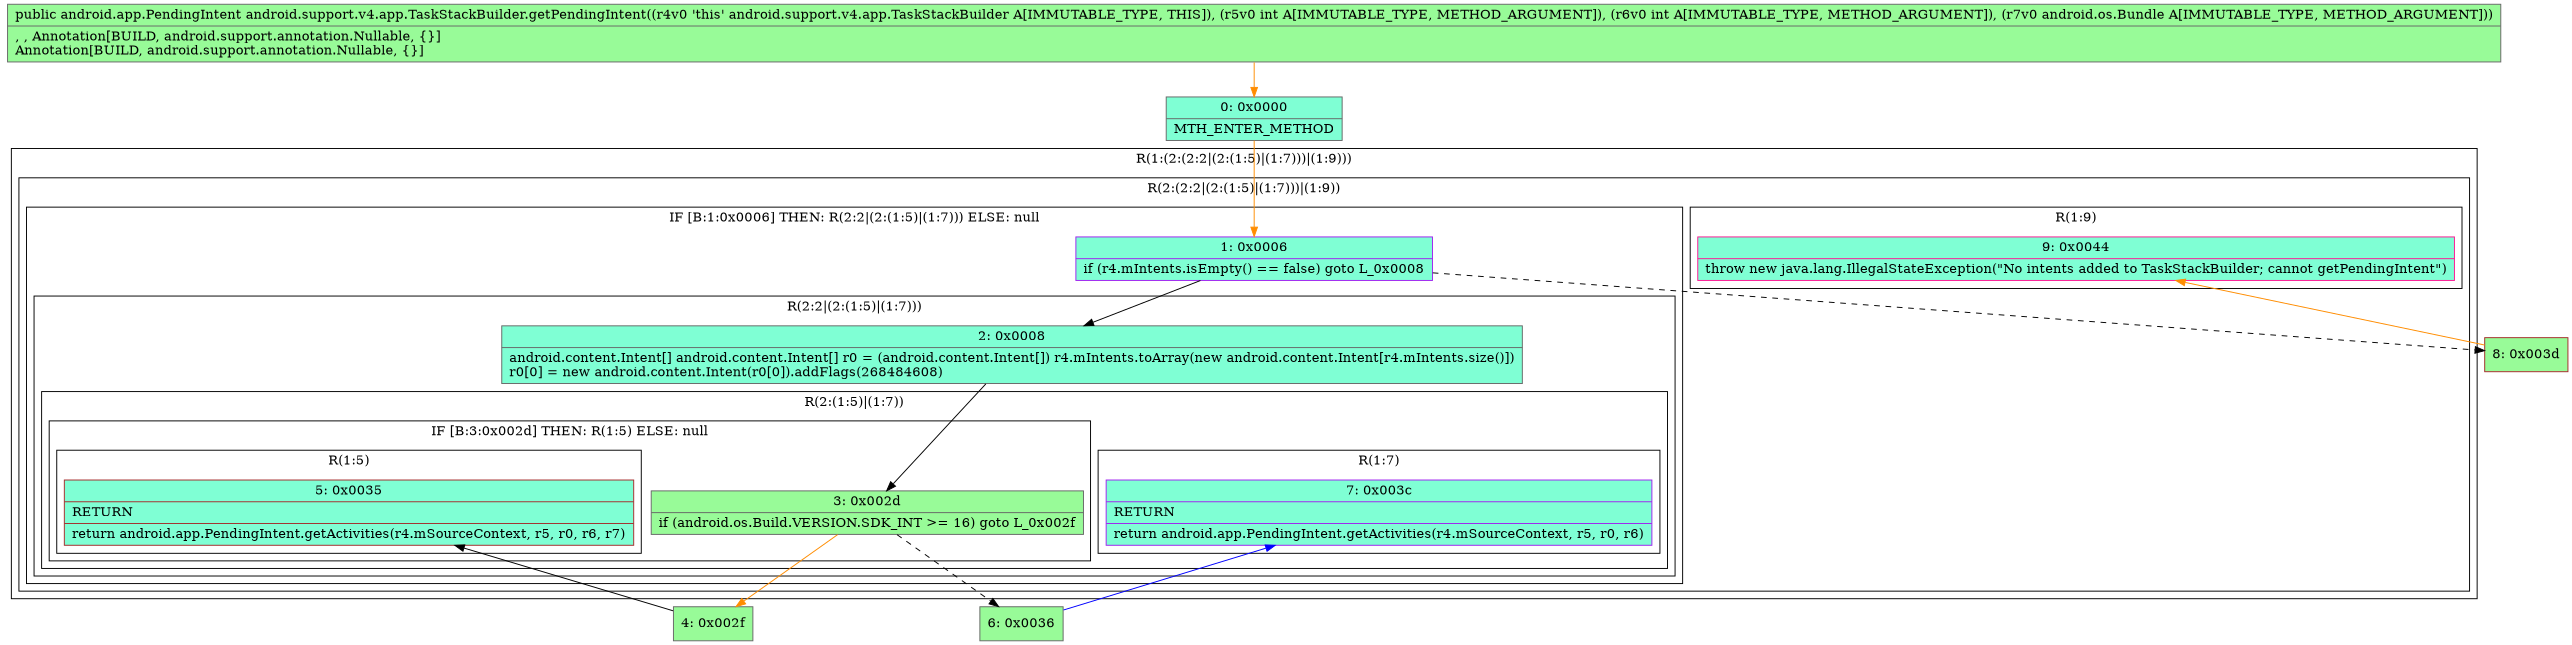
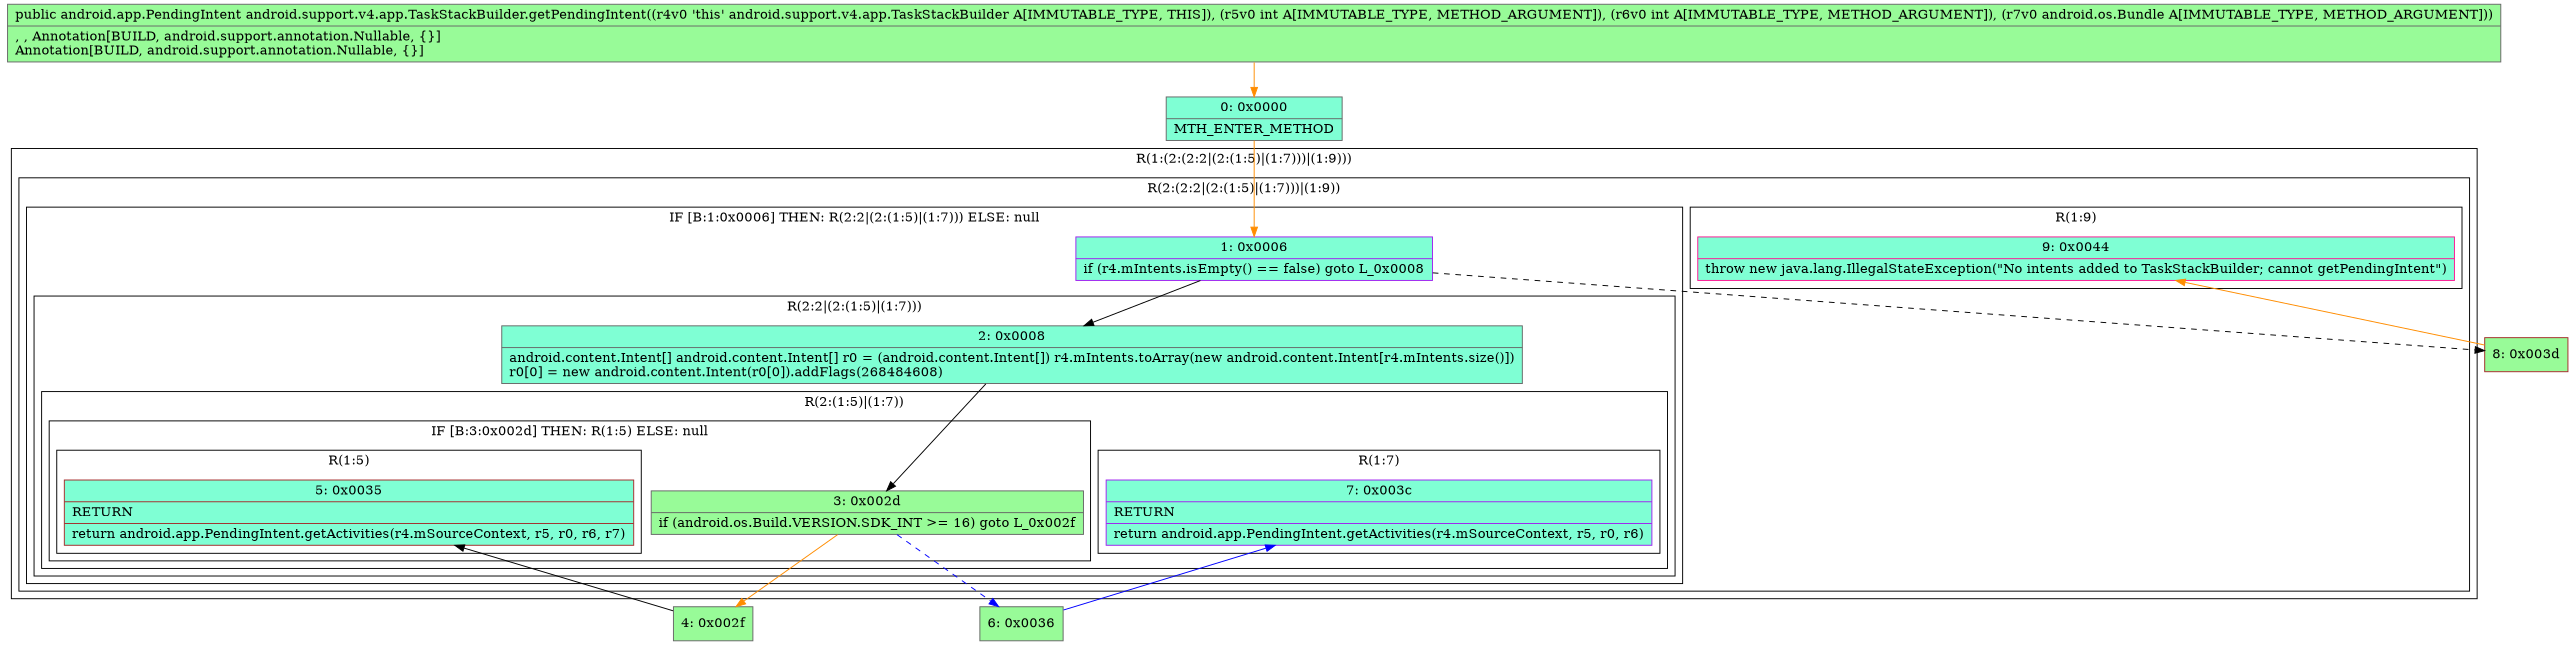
edge "3: 0x002d" -> "6: 0x0036": color black -> blue
